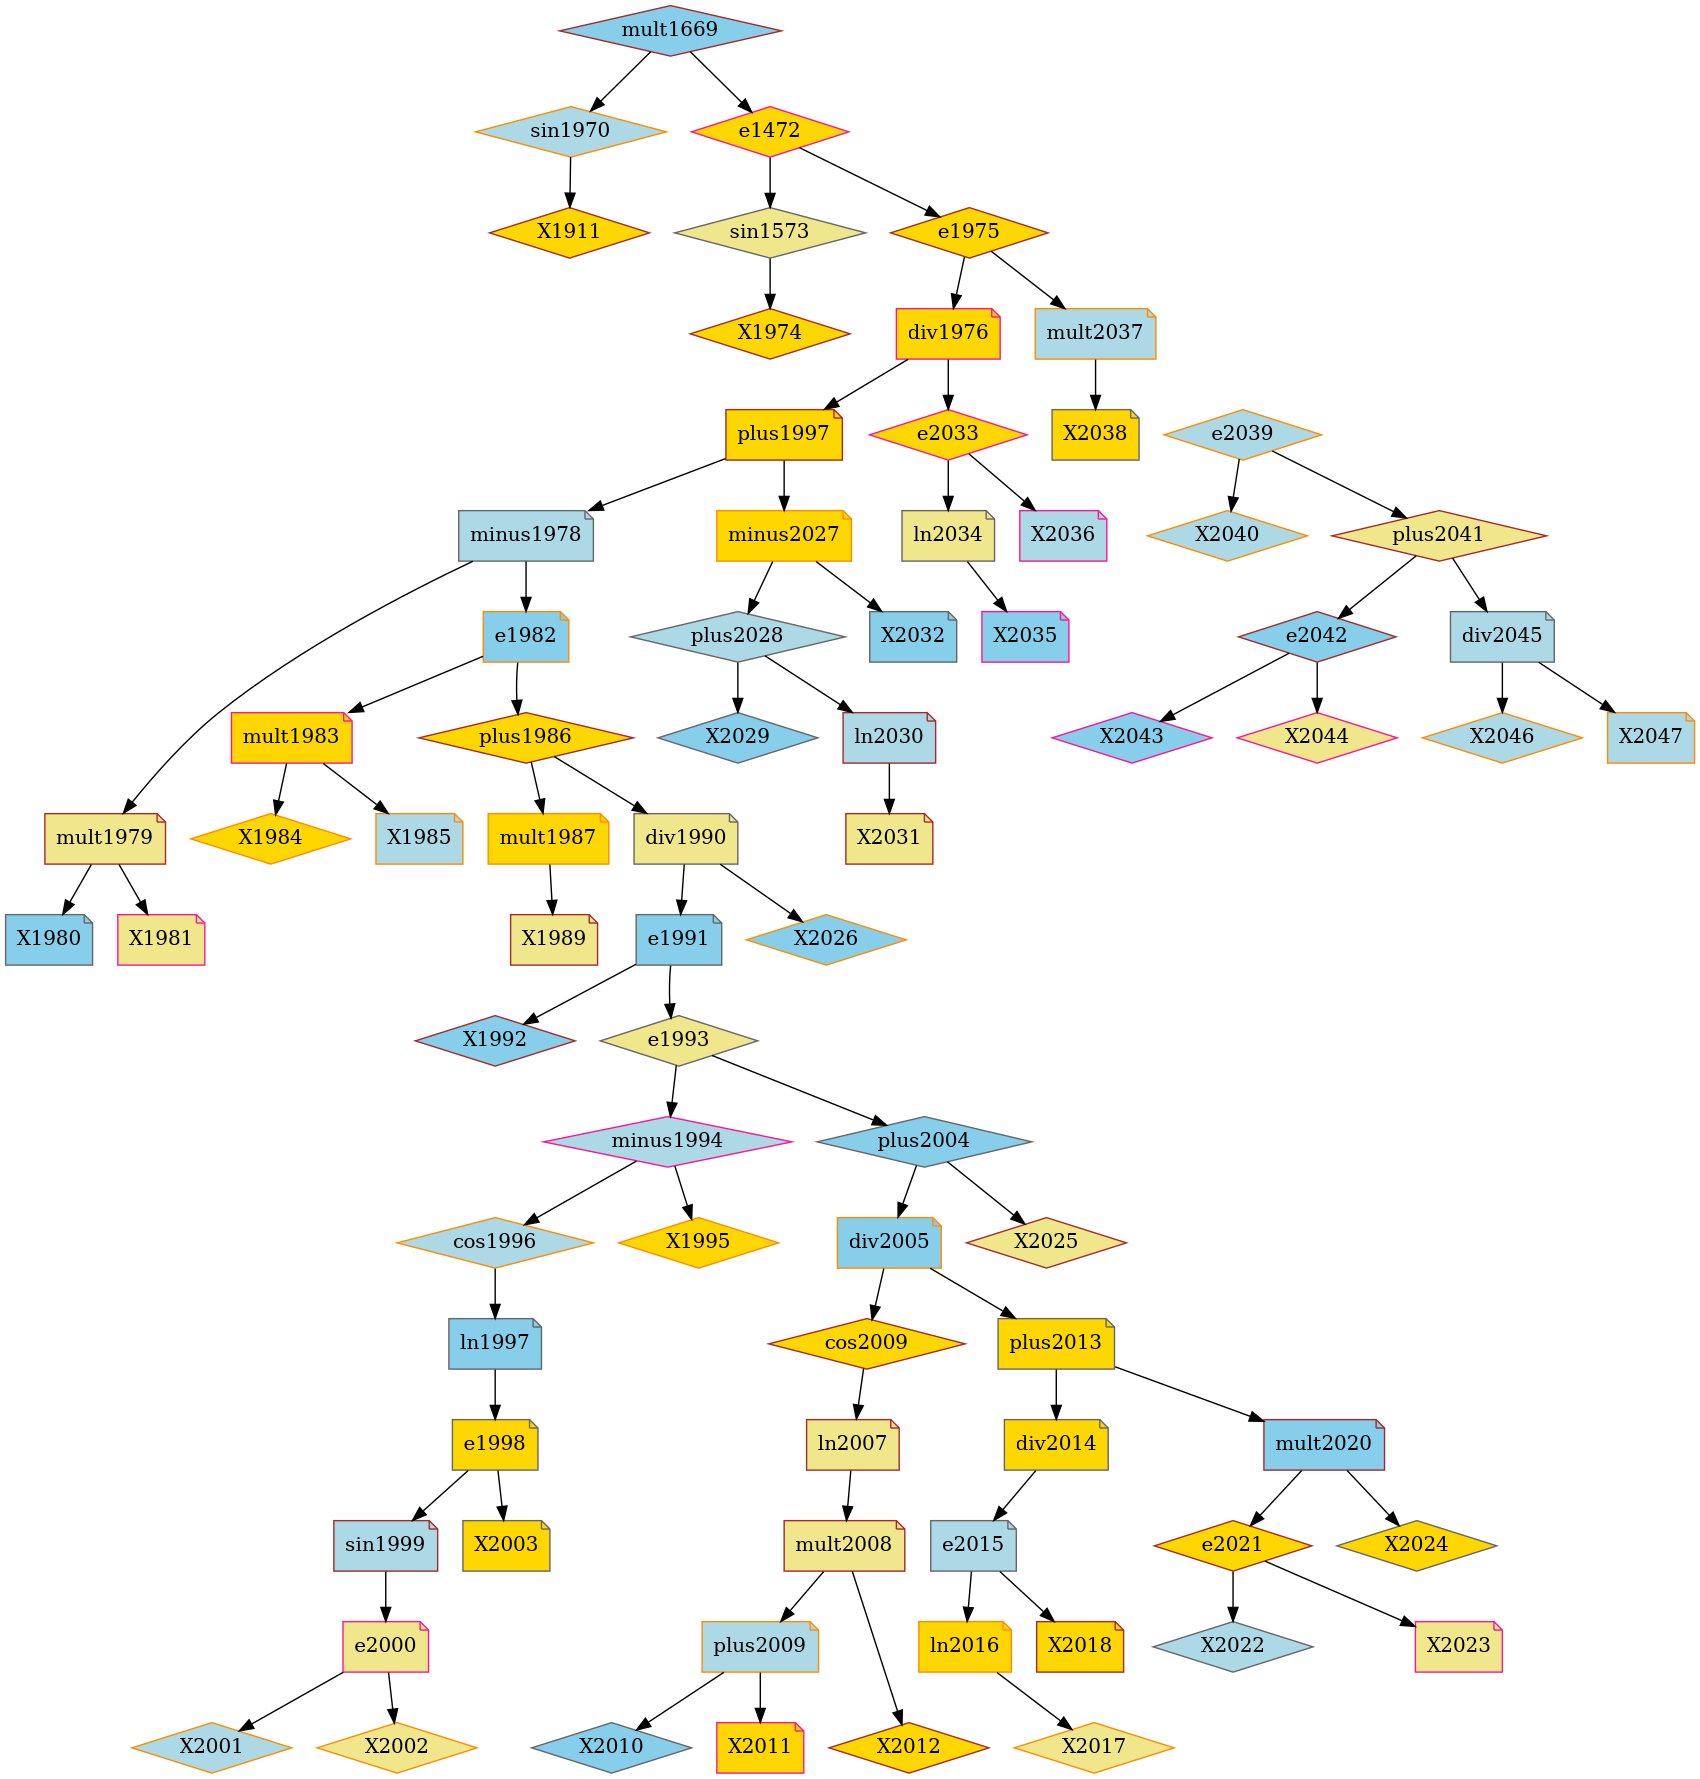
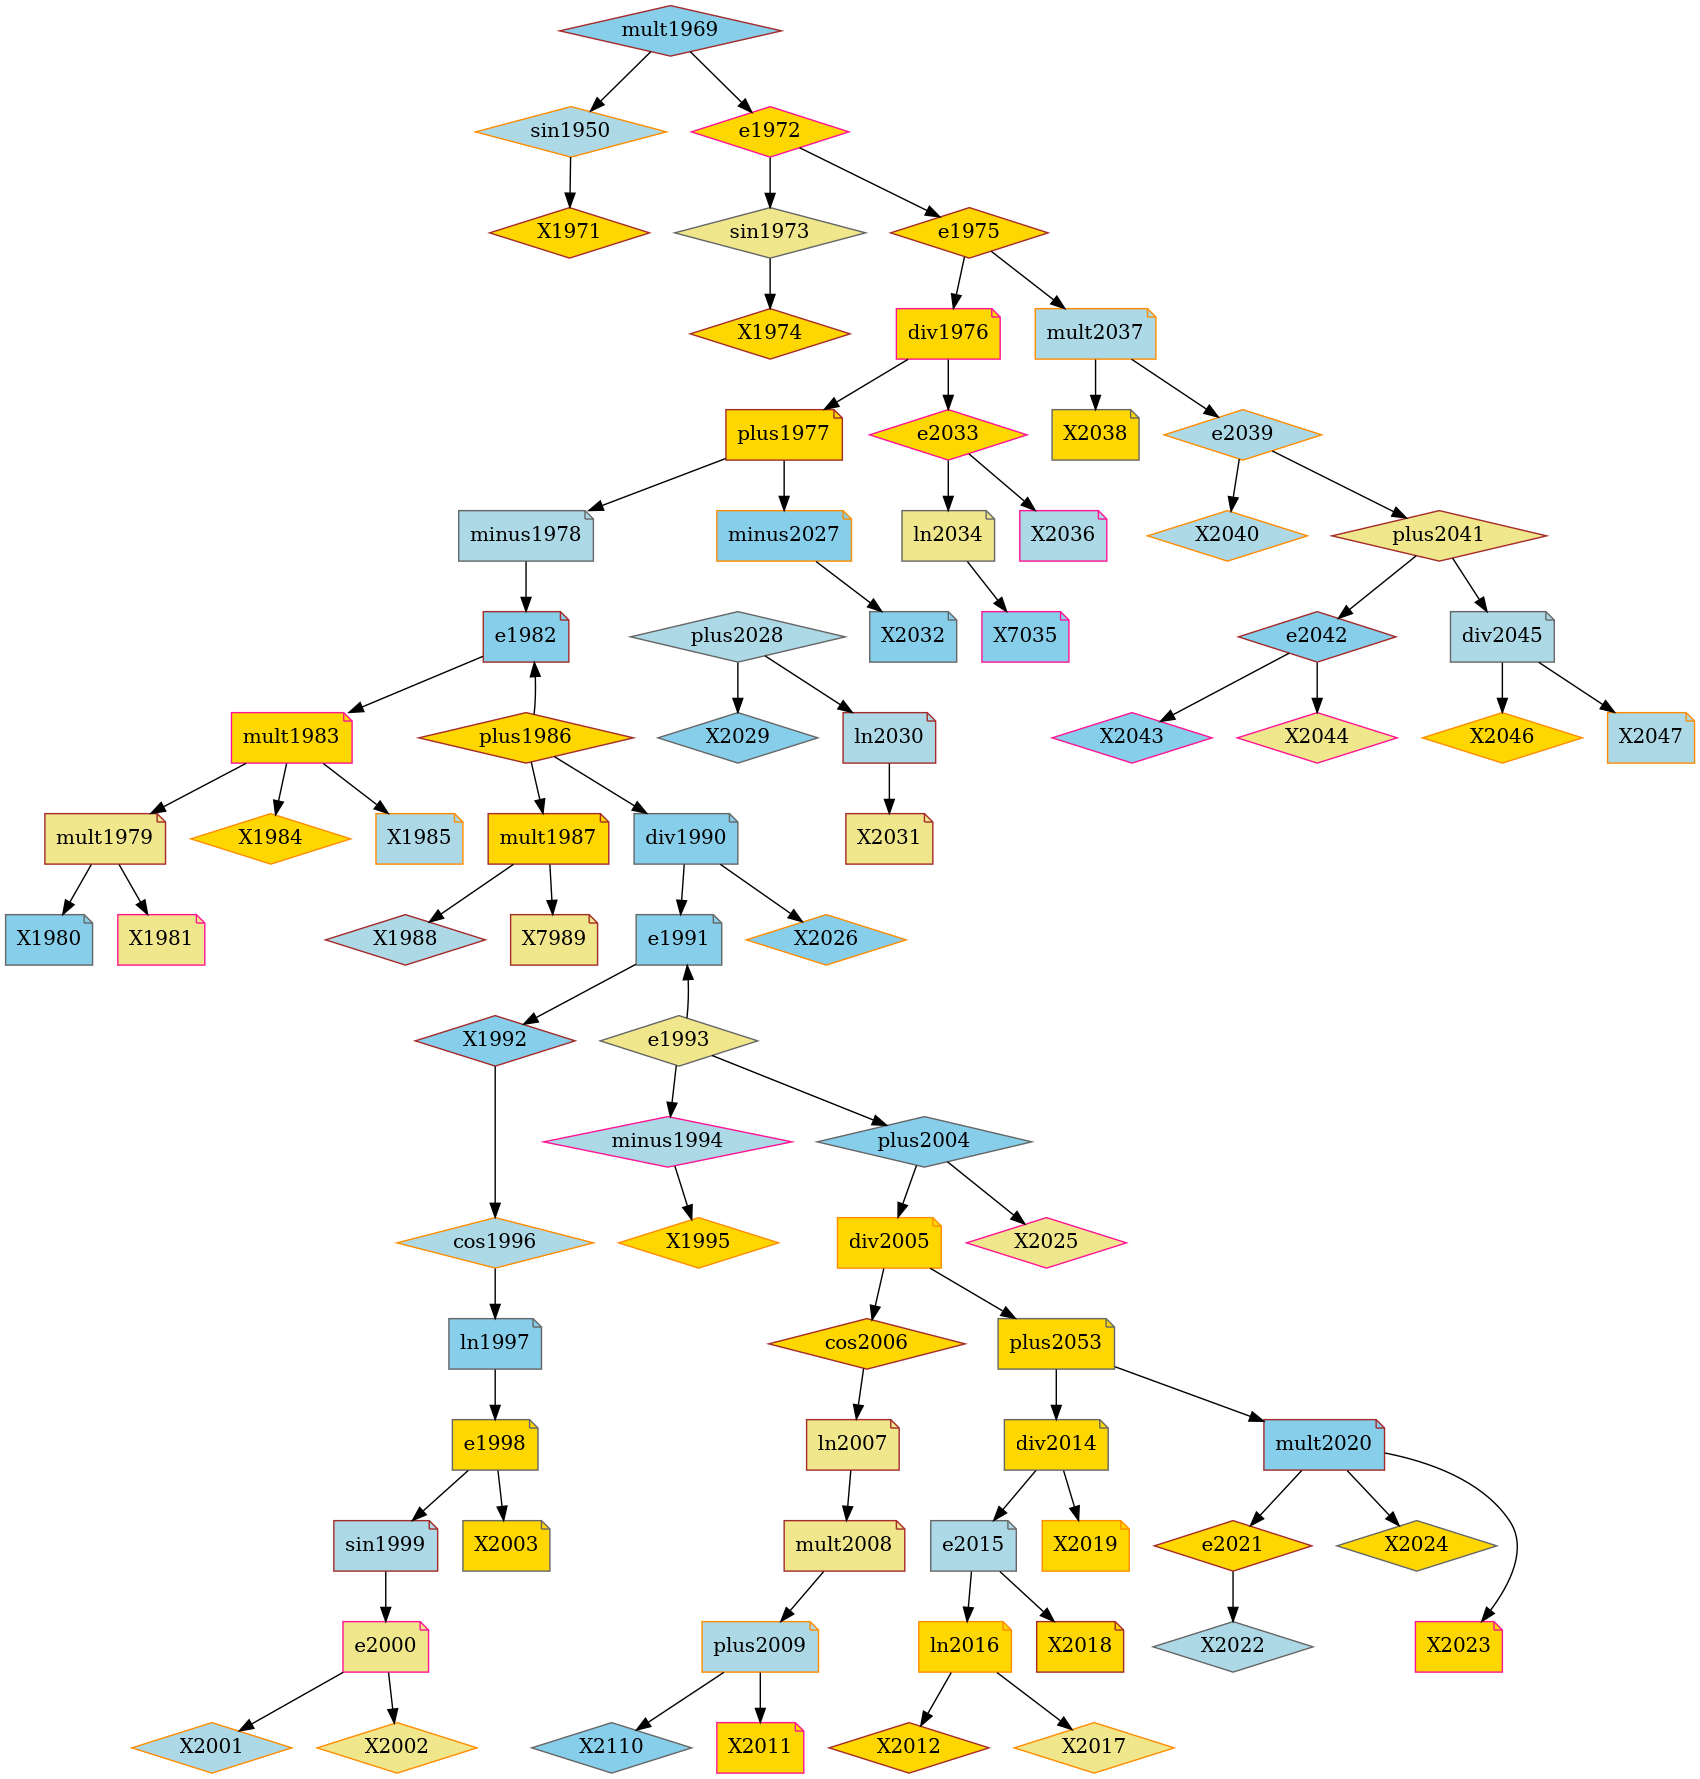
node "mult1669": label "mult1669" -> "mult1969"
node "sin1970": label "sin1970" -> "sin1950"
node "e1472": label "e1472" -> "e1972"
node "X1911": label "X1911" -> "X1971"
node "sin1573": label "sin1573" -> "sin1973"
edge "mult2037" -> "e2039": added
node "plus1997": label "plus1997" -> "plus1977"
node "minus2027": fillcolor gold -> skyblue
edge "minus2027" -> "plus2028": removed
node "e1982": color darkorange -> brown
node "X2035": label "X2035" -> "X7035"
edge "minus1978" -> "mult1979": now "mult1983" -> "mult1979"
edge "e1982" -> "plus1986": reversed
node "X2046": fillcolor lightblue -> gold
node "mult1987": color darkorange -> brown
node "div1990": fillcolor khaki -> skyblue
node "X1988": added
node "X1989": label "X1989" -> "X7989"
edge "e1991" -> "e1993": reversed
edge "minus1994" -> "cos1996": now "X1992" -> "cos1996"
node "div2005": fillcolor skyblue -> gold
node "X2025": color brown -> deeppink
node "cos2009": label "cos2009" -> "cos2006"
node "plus2013": label "plus2013" -> "plus2053"
node "X2019": added
edge "e2021" -> "X2023": now "mult2020" -> "X2023"
edge "mult2008" -> "X2012": now "ln2016" -> "X2012"
node "X2023": fillcolor khaki -> gold
node "X2010": label "X2010" -> "X2110"
